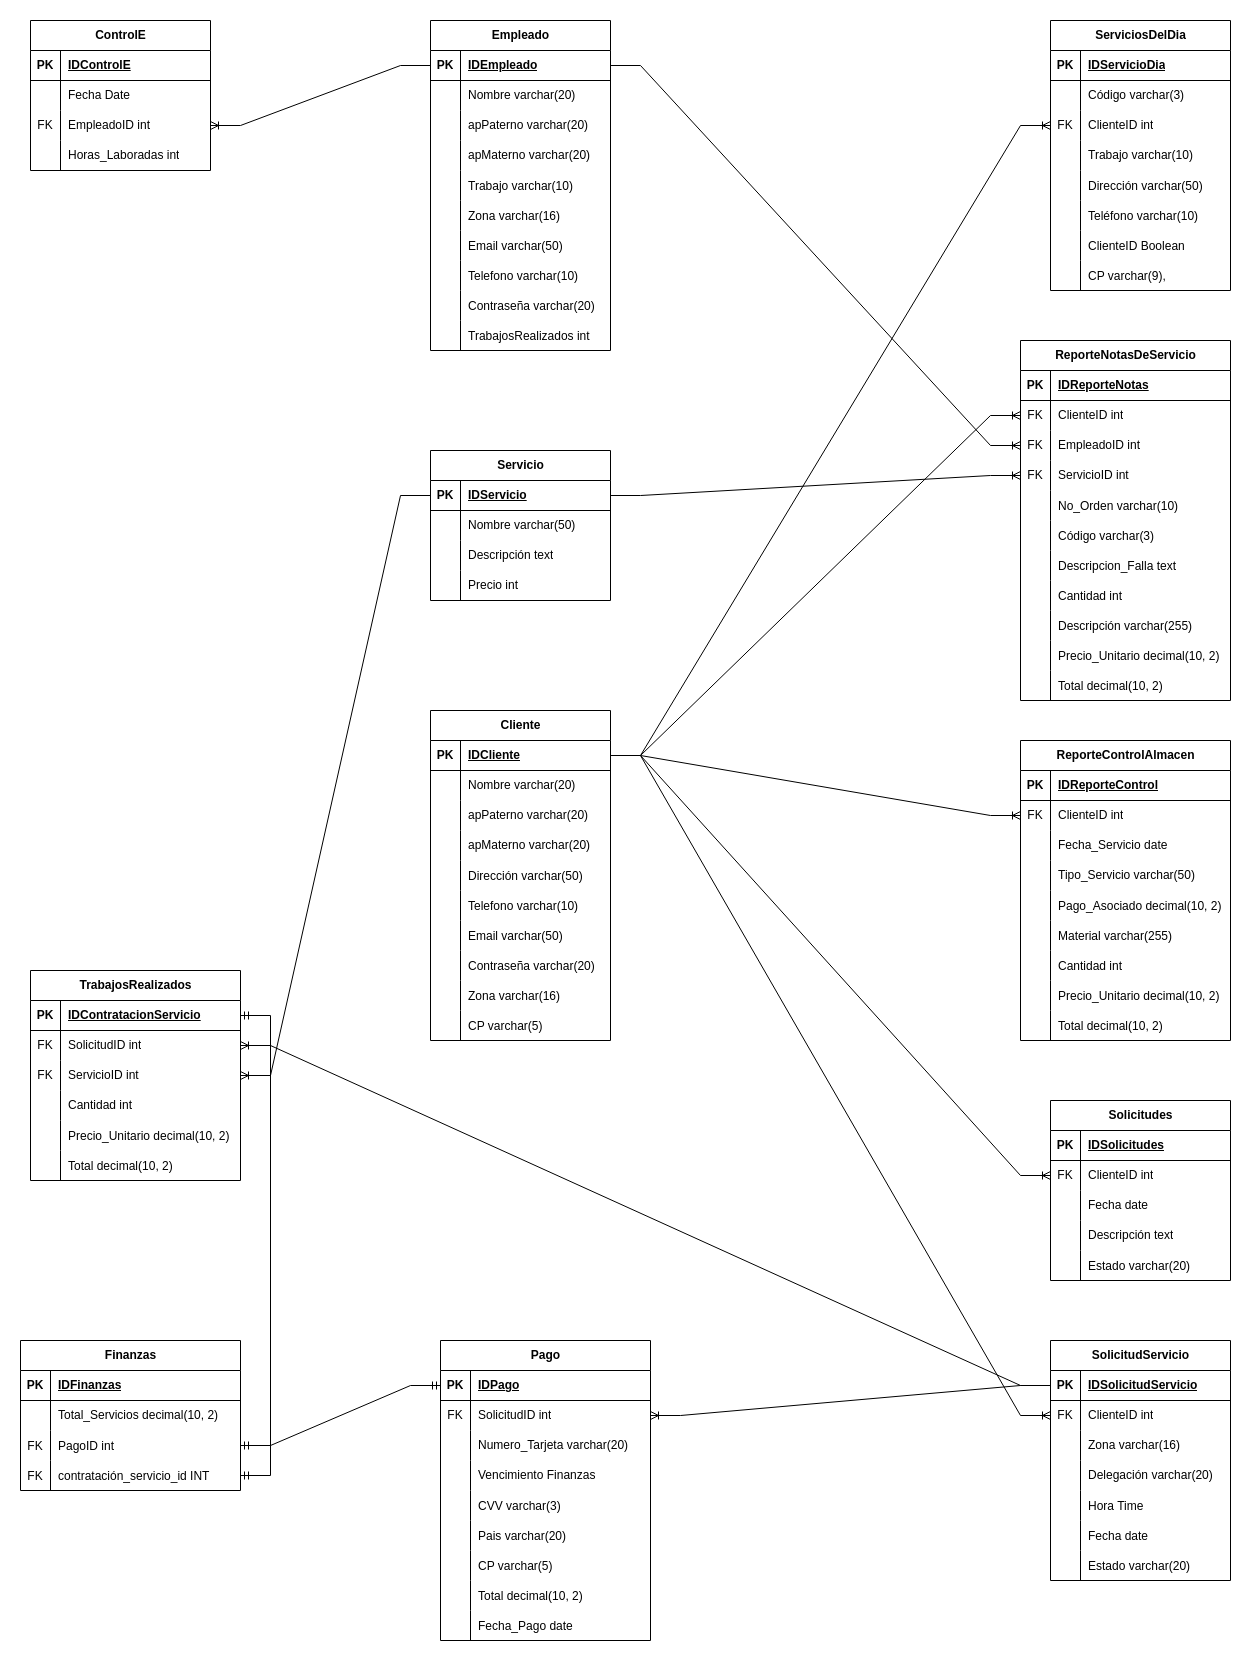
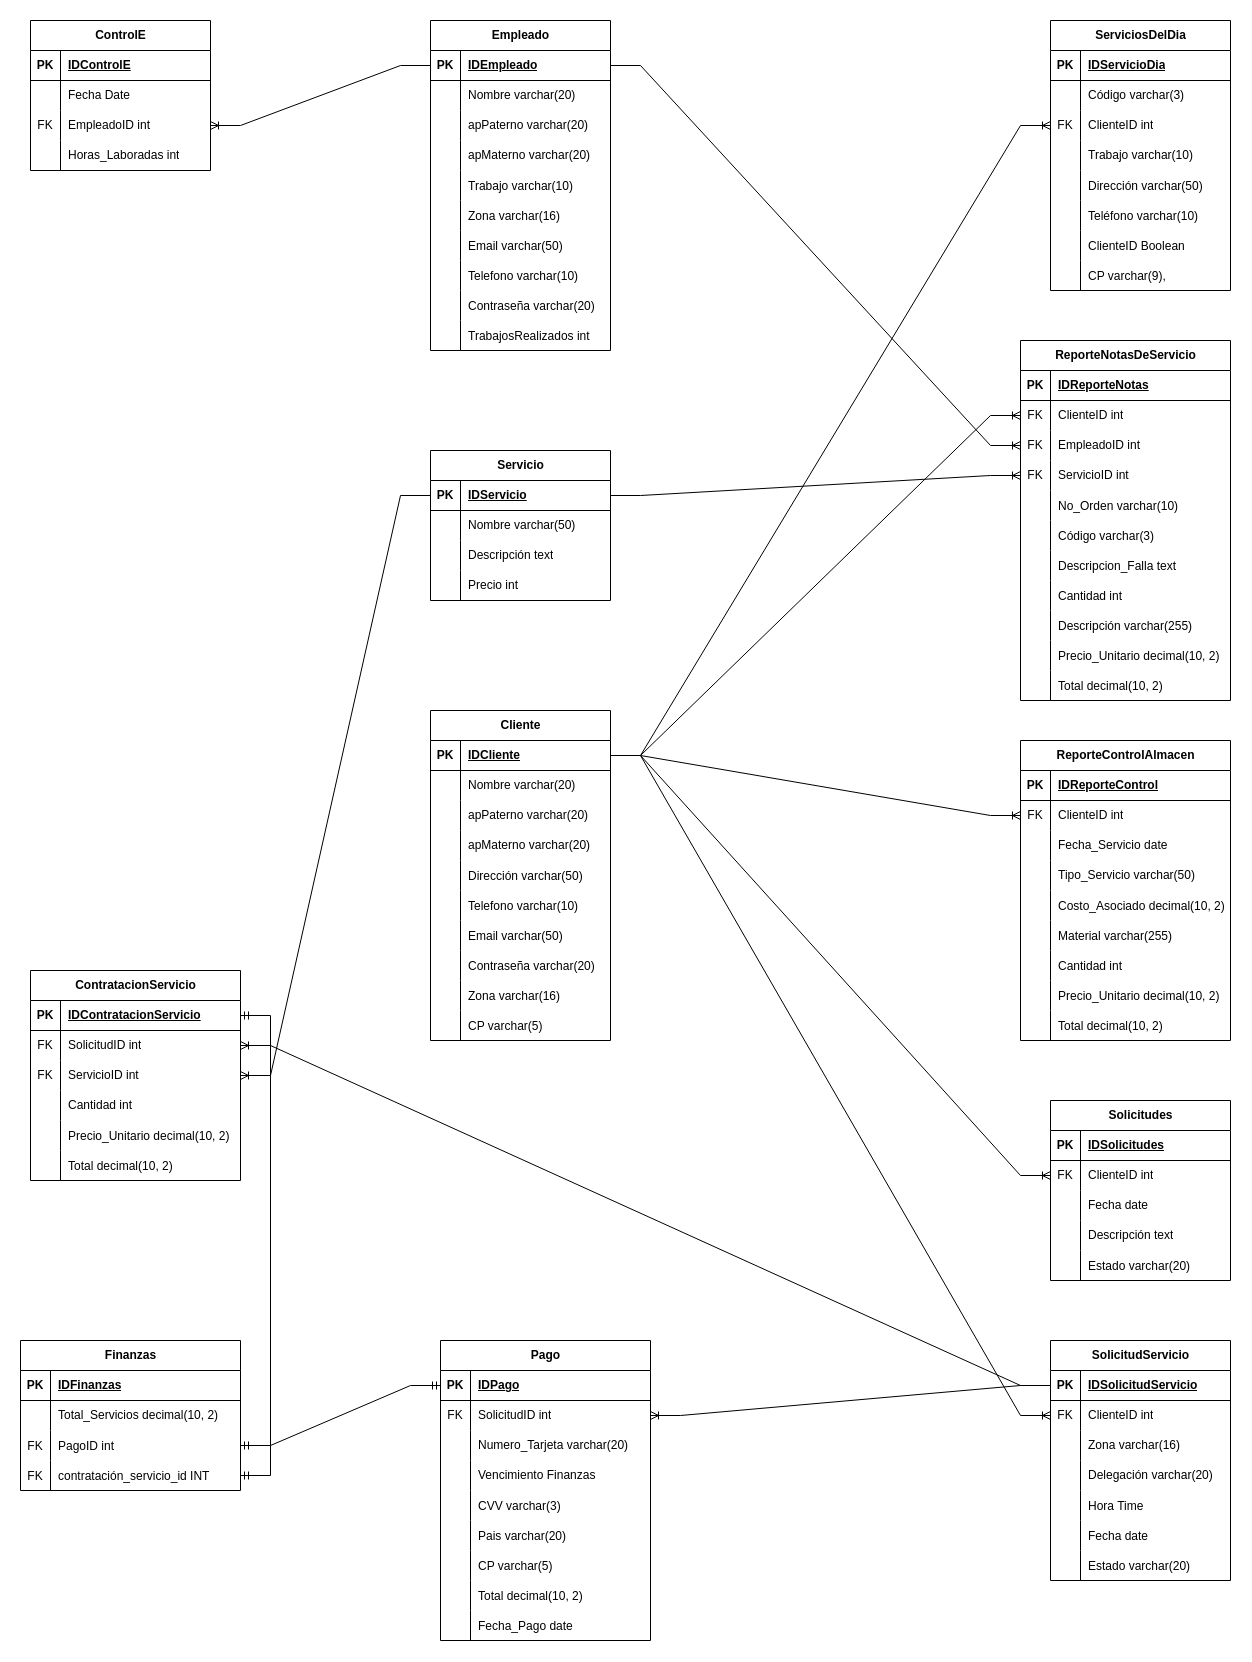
node "Pago_Asociado decimal(10, 2)": label "Pago_Asociado decimal(10, 2)" -> "Costo_Asociado decimal(10, 2)"
node "TrabajosRealizados": label "TrabajosRealizados" -> "ContratacionServicio"
